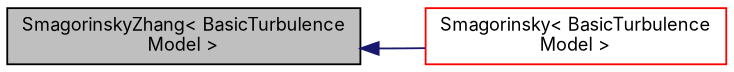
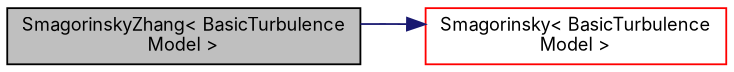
edge "Smagorinsky< BasicTurbulence Model >" -> "SmagorinskyZhang< BasicTurbulence Model >": reversed
